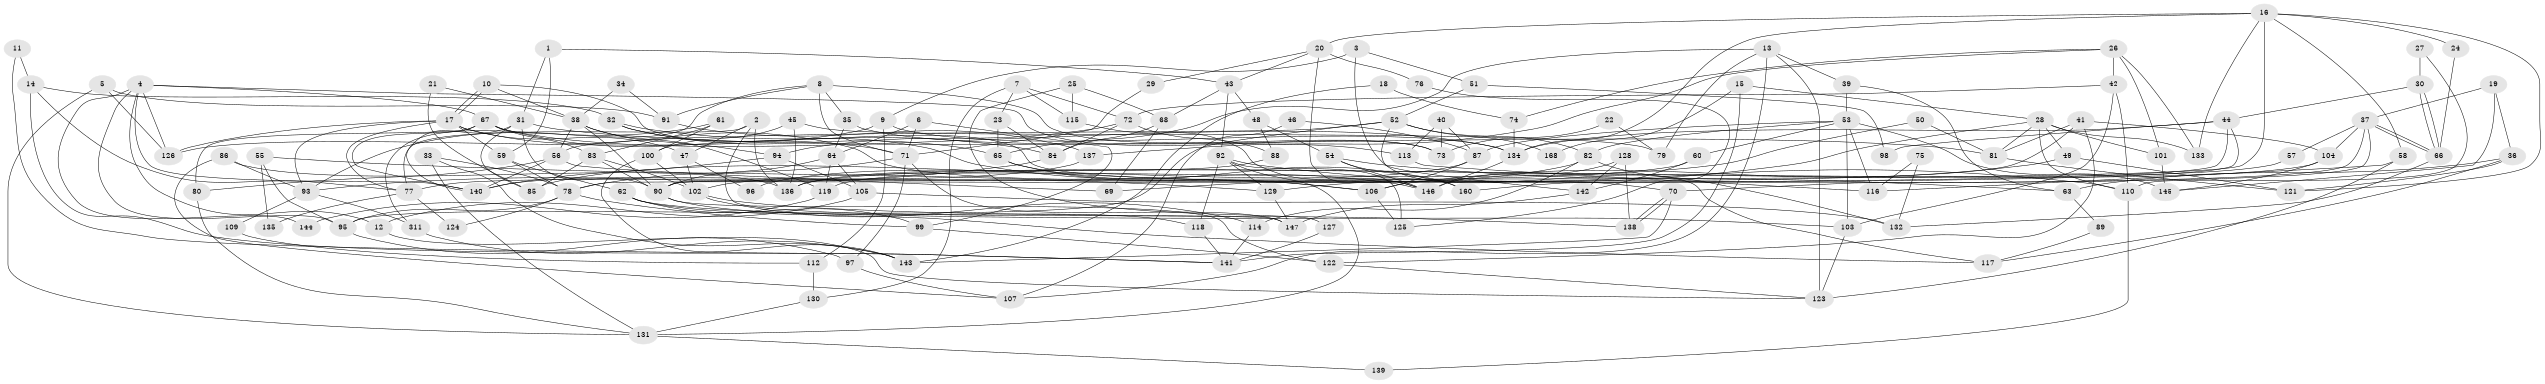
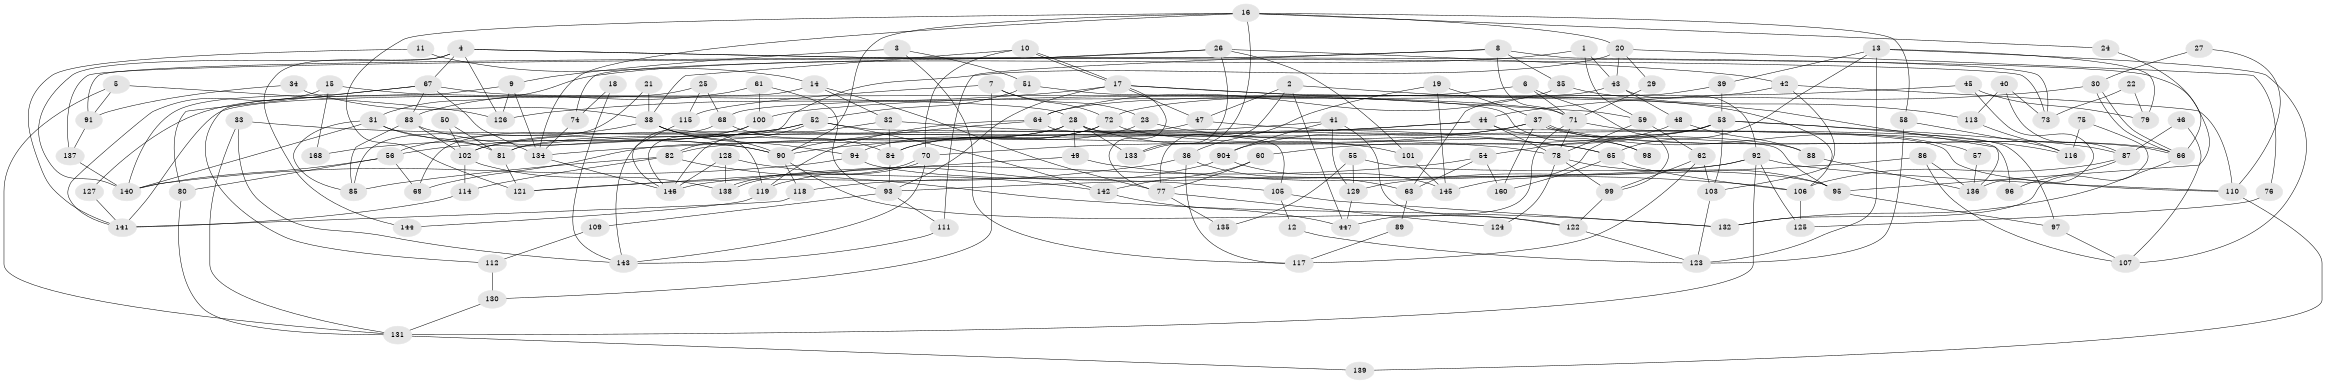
node "104": label "104" -> "904"
edge "4" -- "12": removed
node "311": label "311" -> "111"
node "147": label "147" -> "447"
